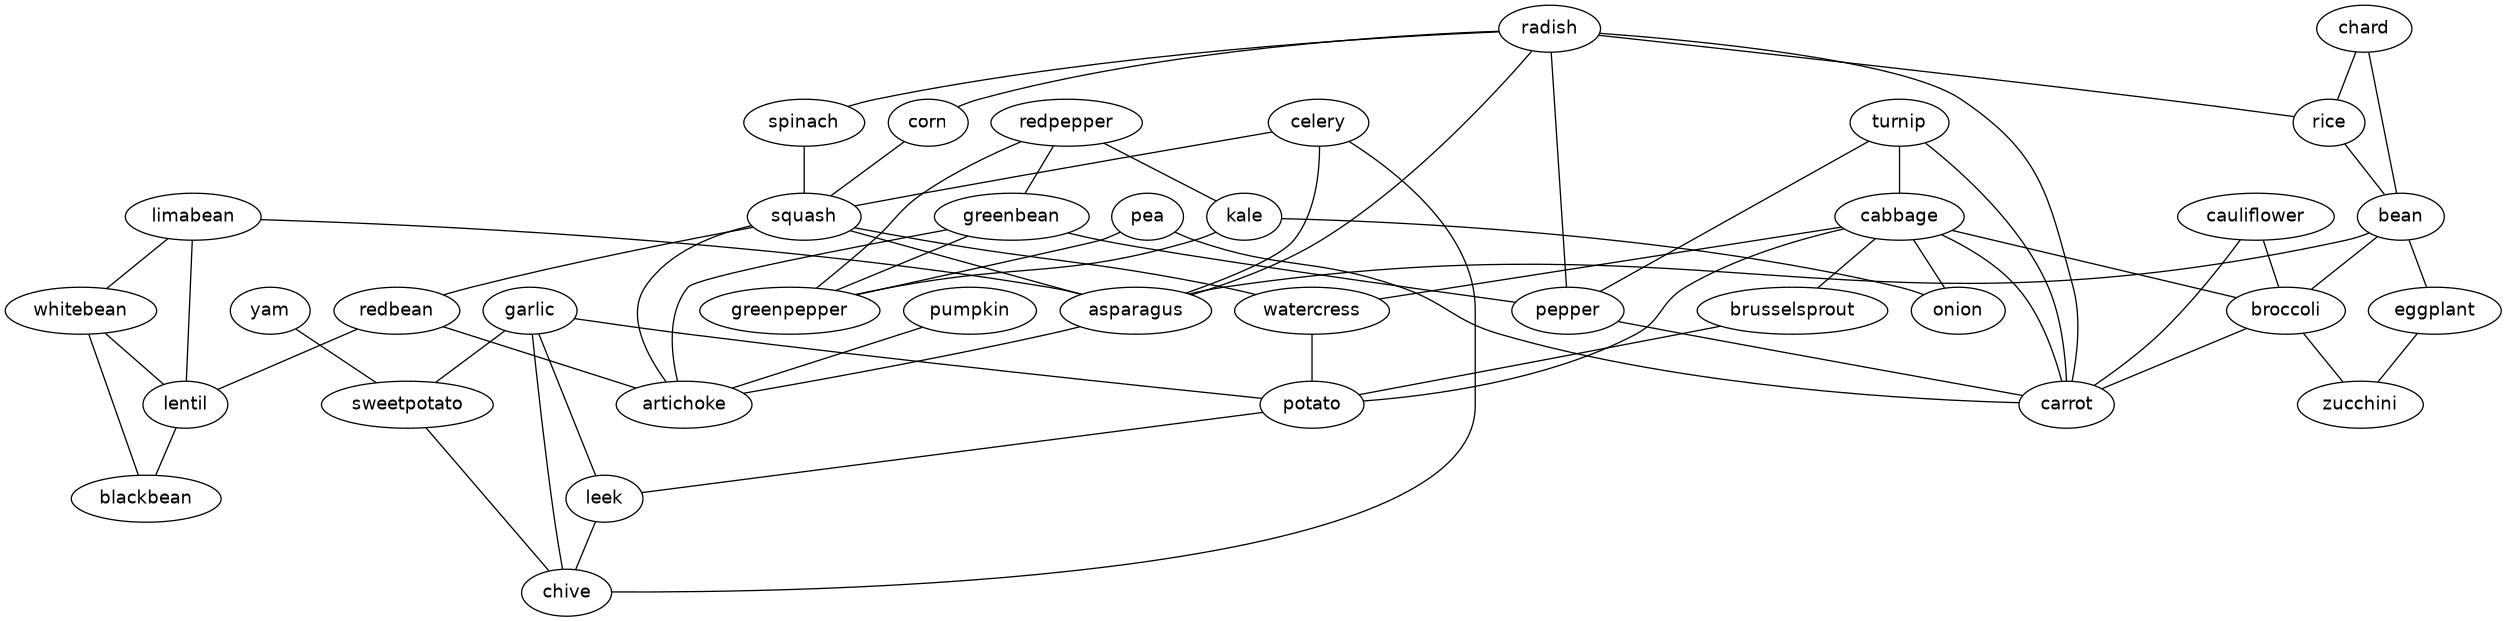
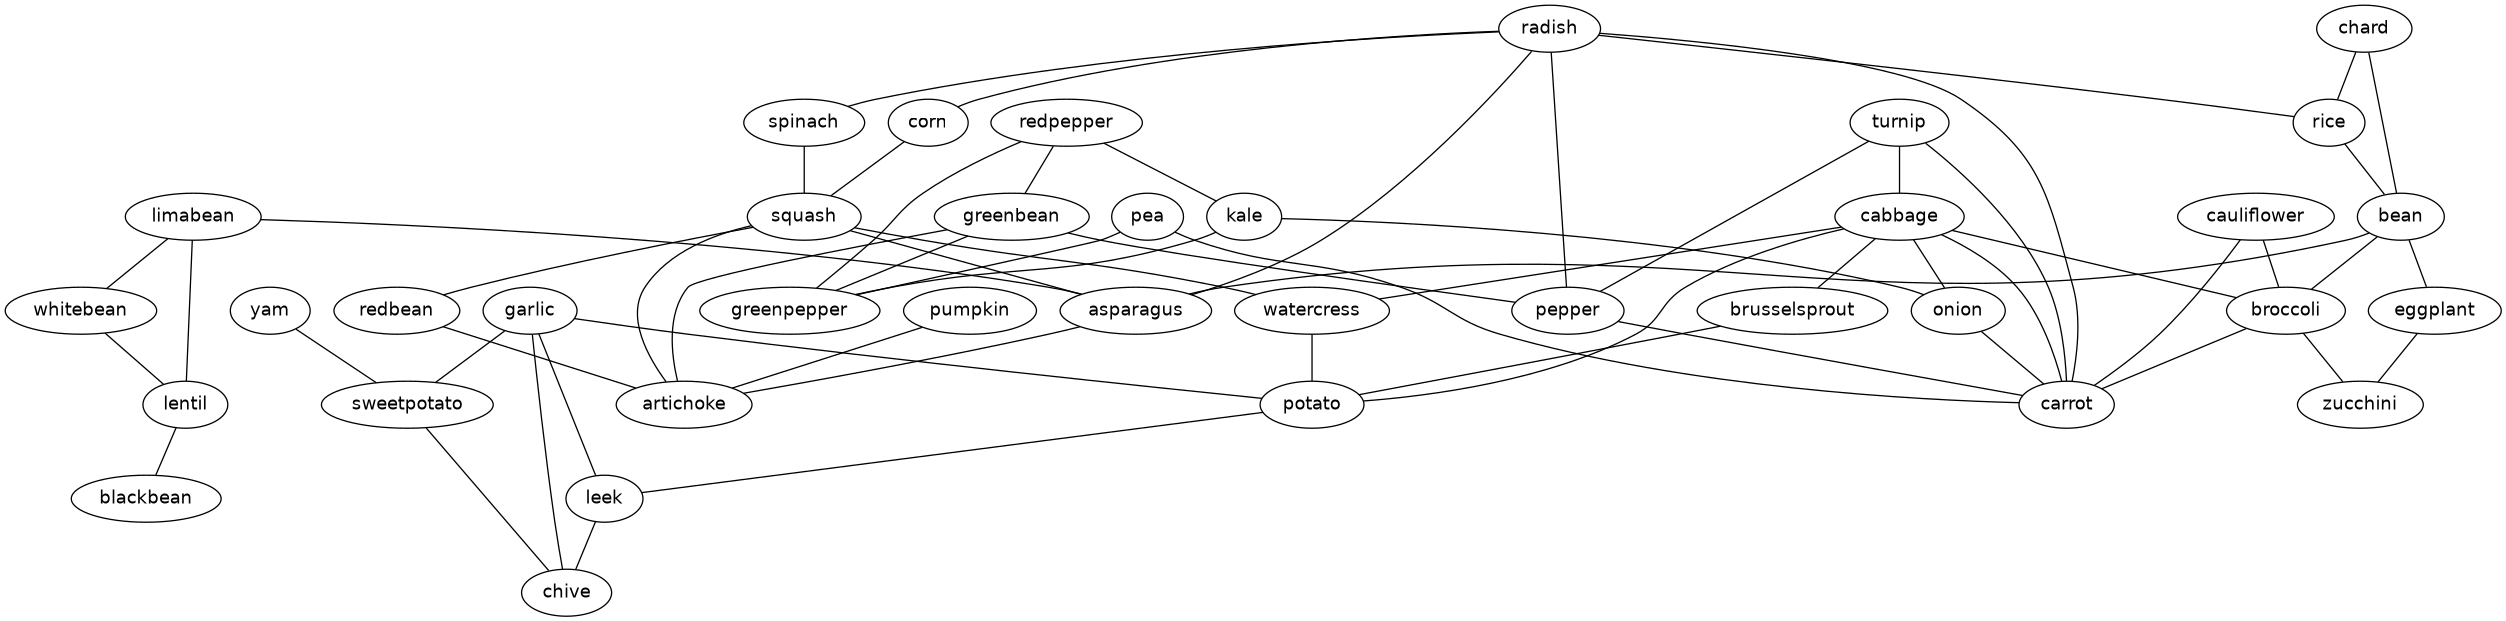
node "celery": removed
edge "onion" -- "carrot": added
edge "redbean" -- "lentil": removed
edge "whitebean" -- "blackbean": removed
